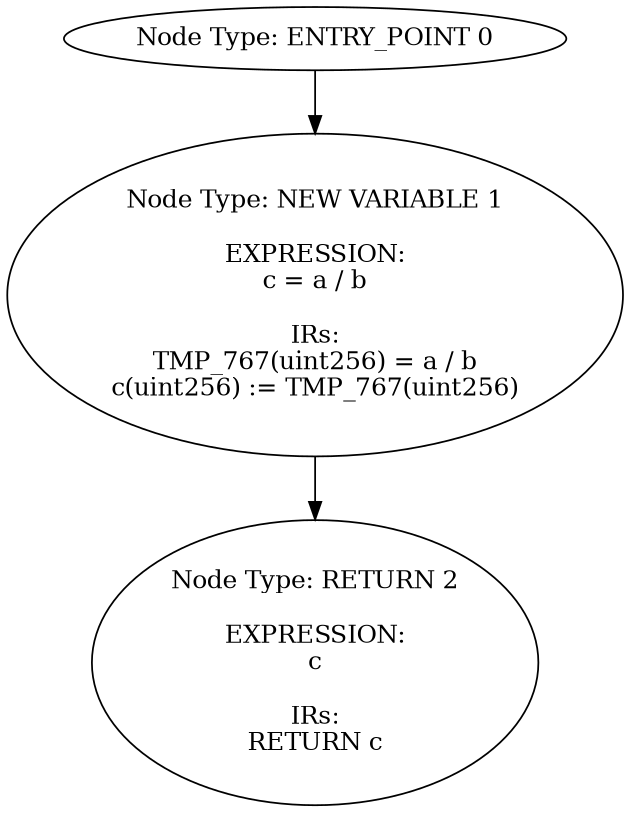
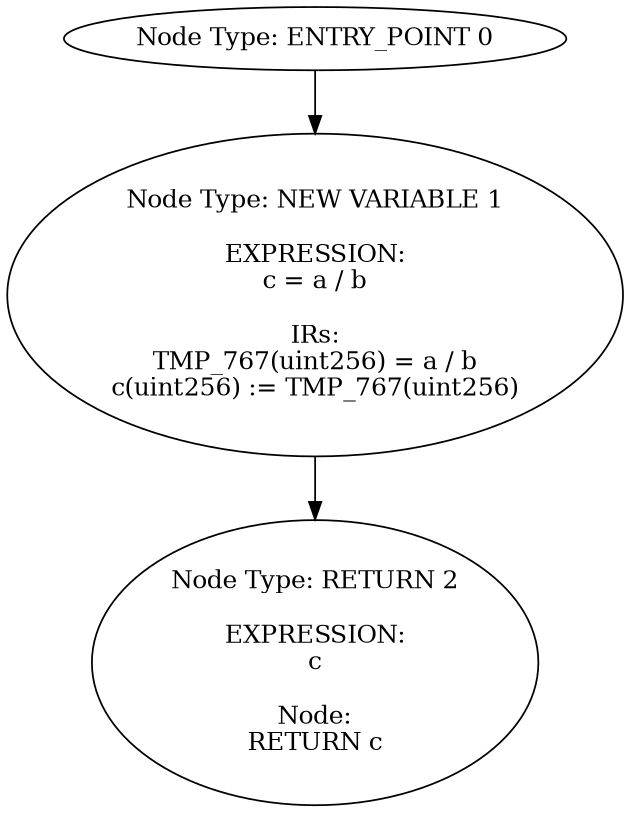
node "Node Type: RETURN 2 EXPRESSION: c IRs: RETURN c": label "Node Type: RETURN 2 EXPRESSION: c IRs: RETURN c" -> "Node Type: RETURN 2 EXPRESSION: c Node: RETURN c"
